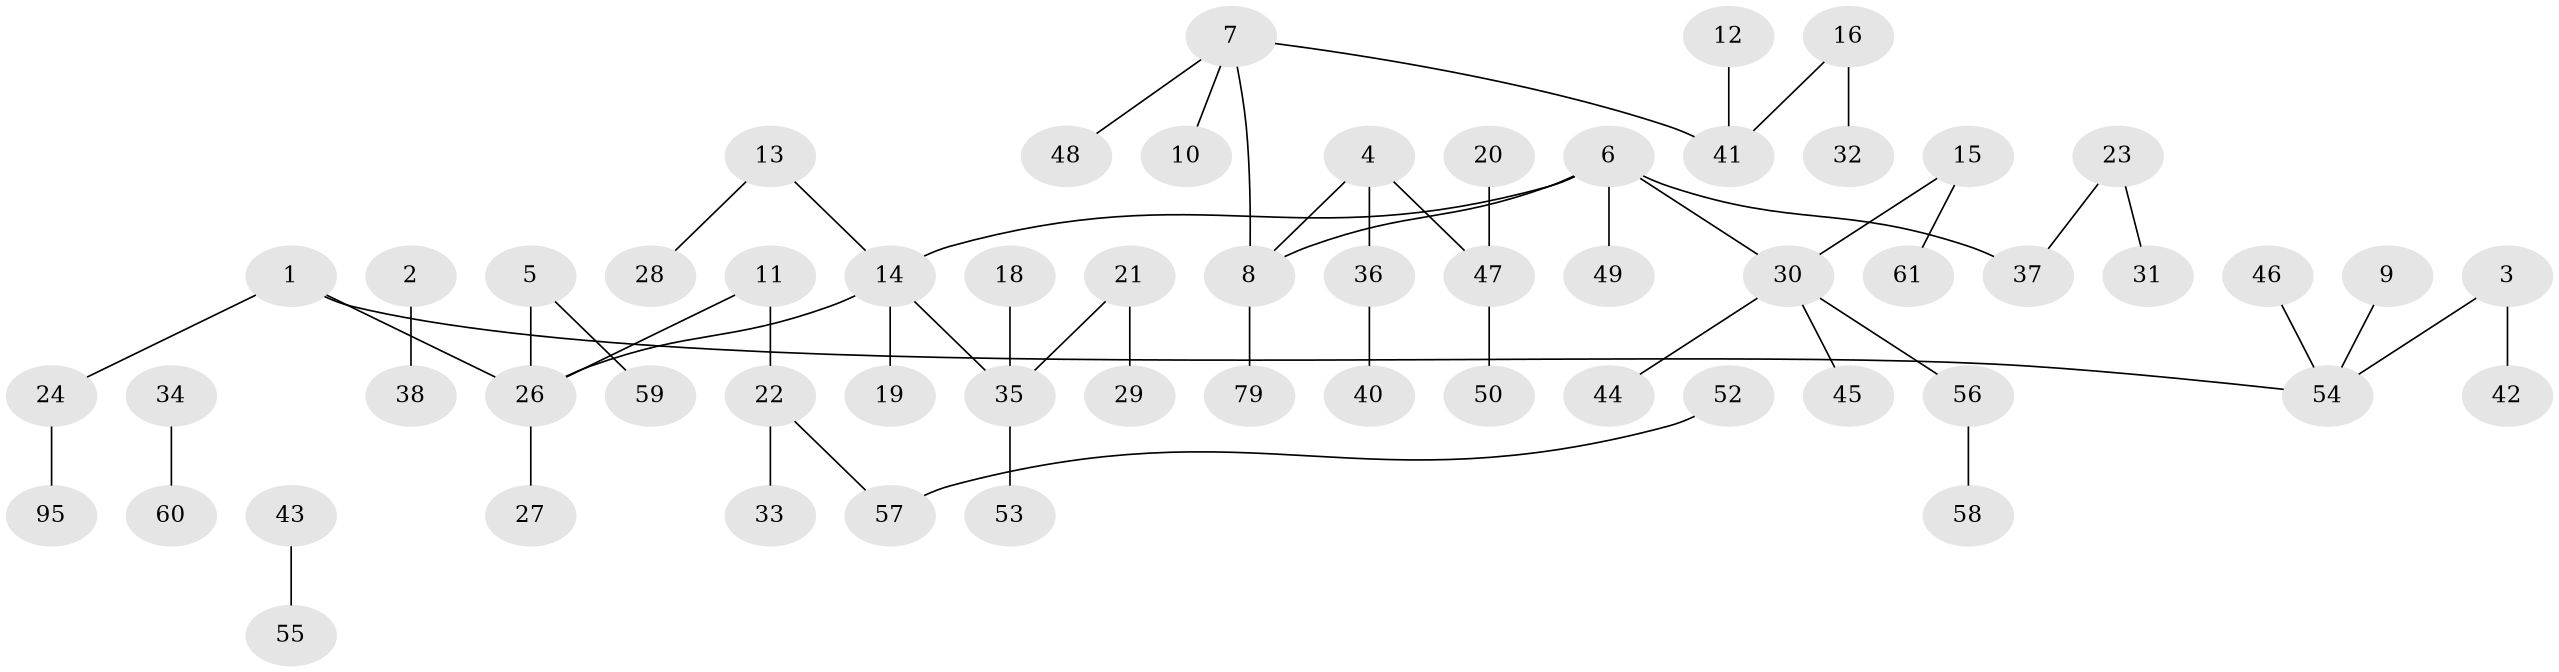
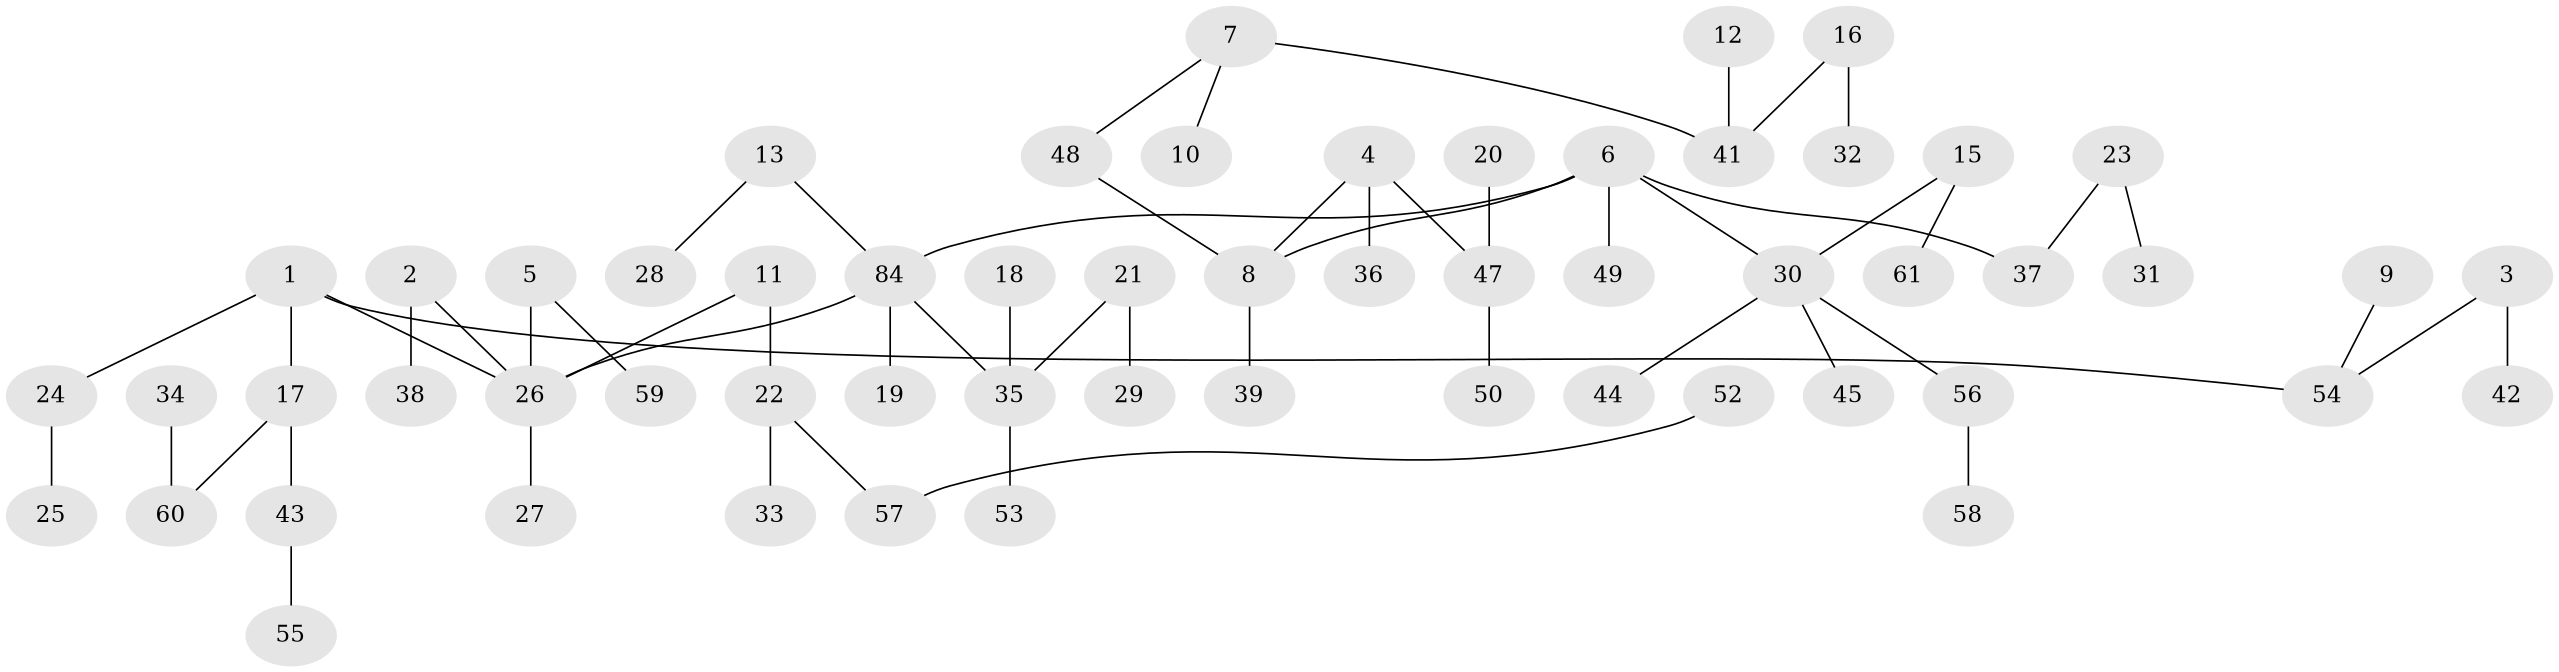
edge "7" -- "8": now "48" -- "8"
node "14": label "14" -> "84"
node "46": removed
edge "2" -- "26": added
node "17": added
node "79": label "79" -> "39"
node "40": removed
node "95": label "95" -> "25"
